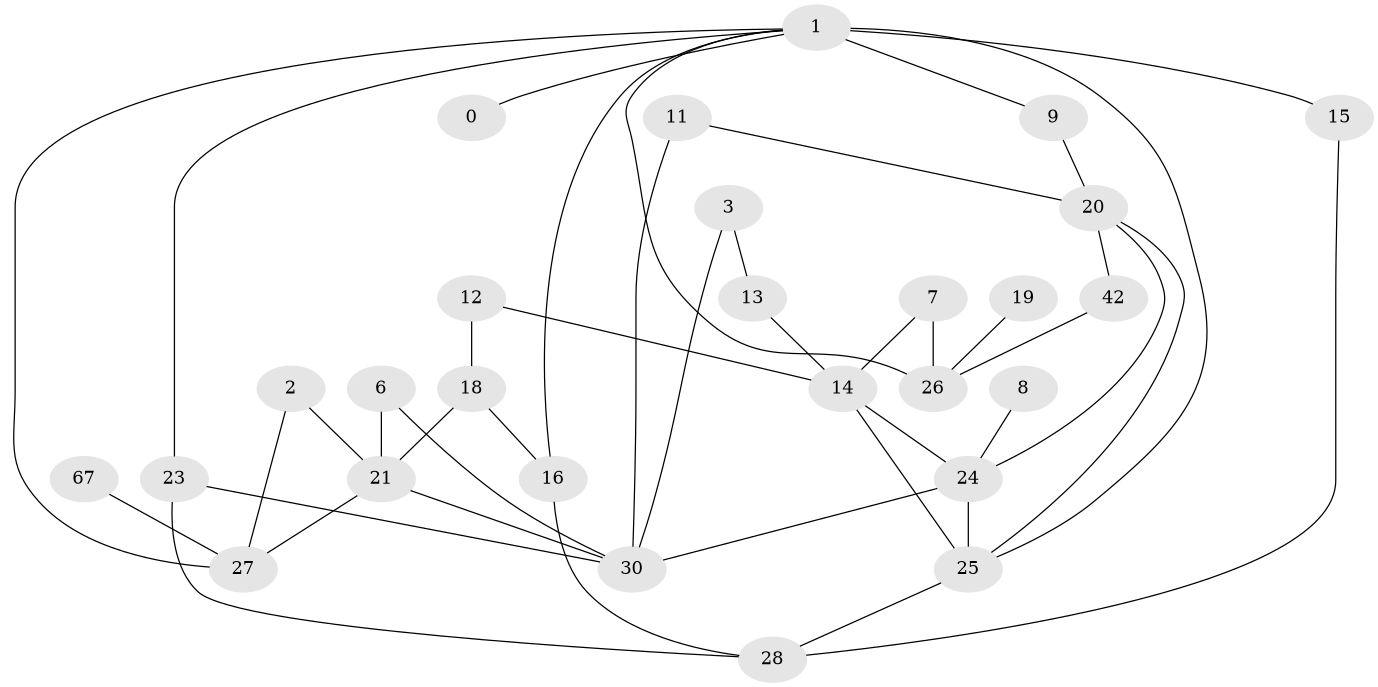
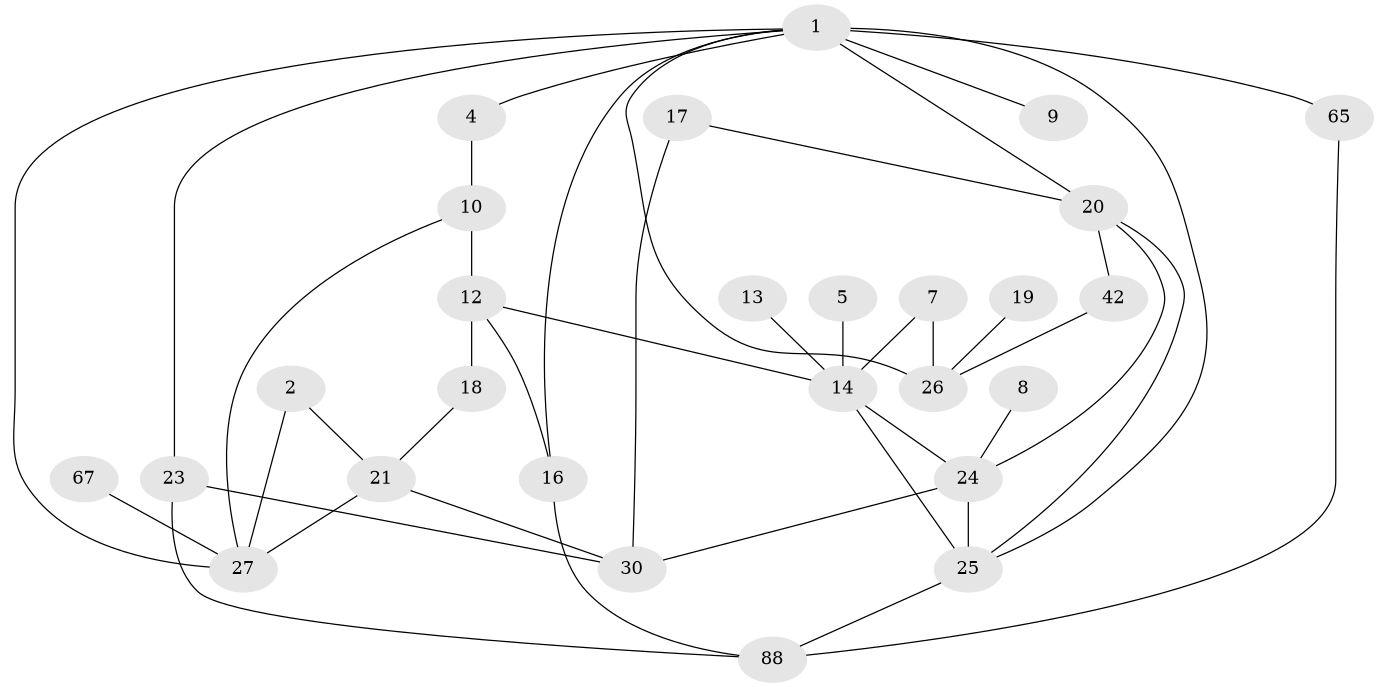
node "0": label "0" -> "4"
node "11": label "11" -> "17"
node "15": label "15" -> "65"
edge "9" -- "20": now "1" -- "20"
node "10": added
node "3": removed
node "5": added
node "6": removed
edge "18" -- "16": now "12" -- "16"
node "28": label "28" -> "88"
